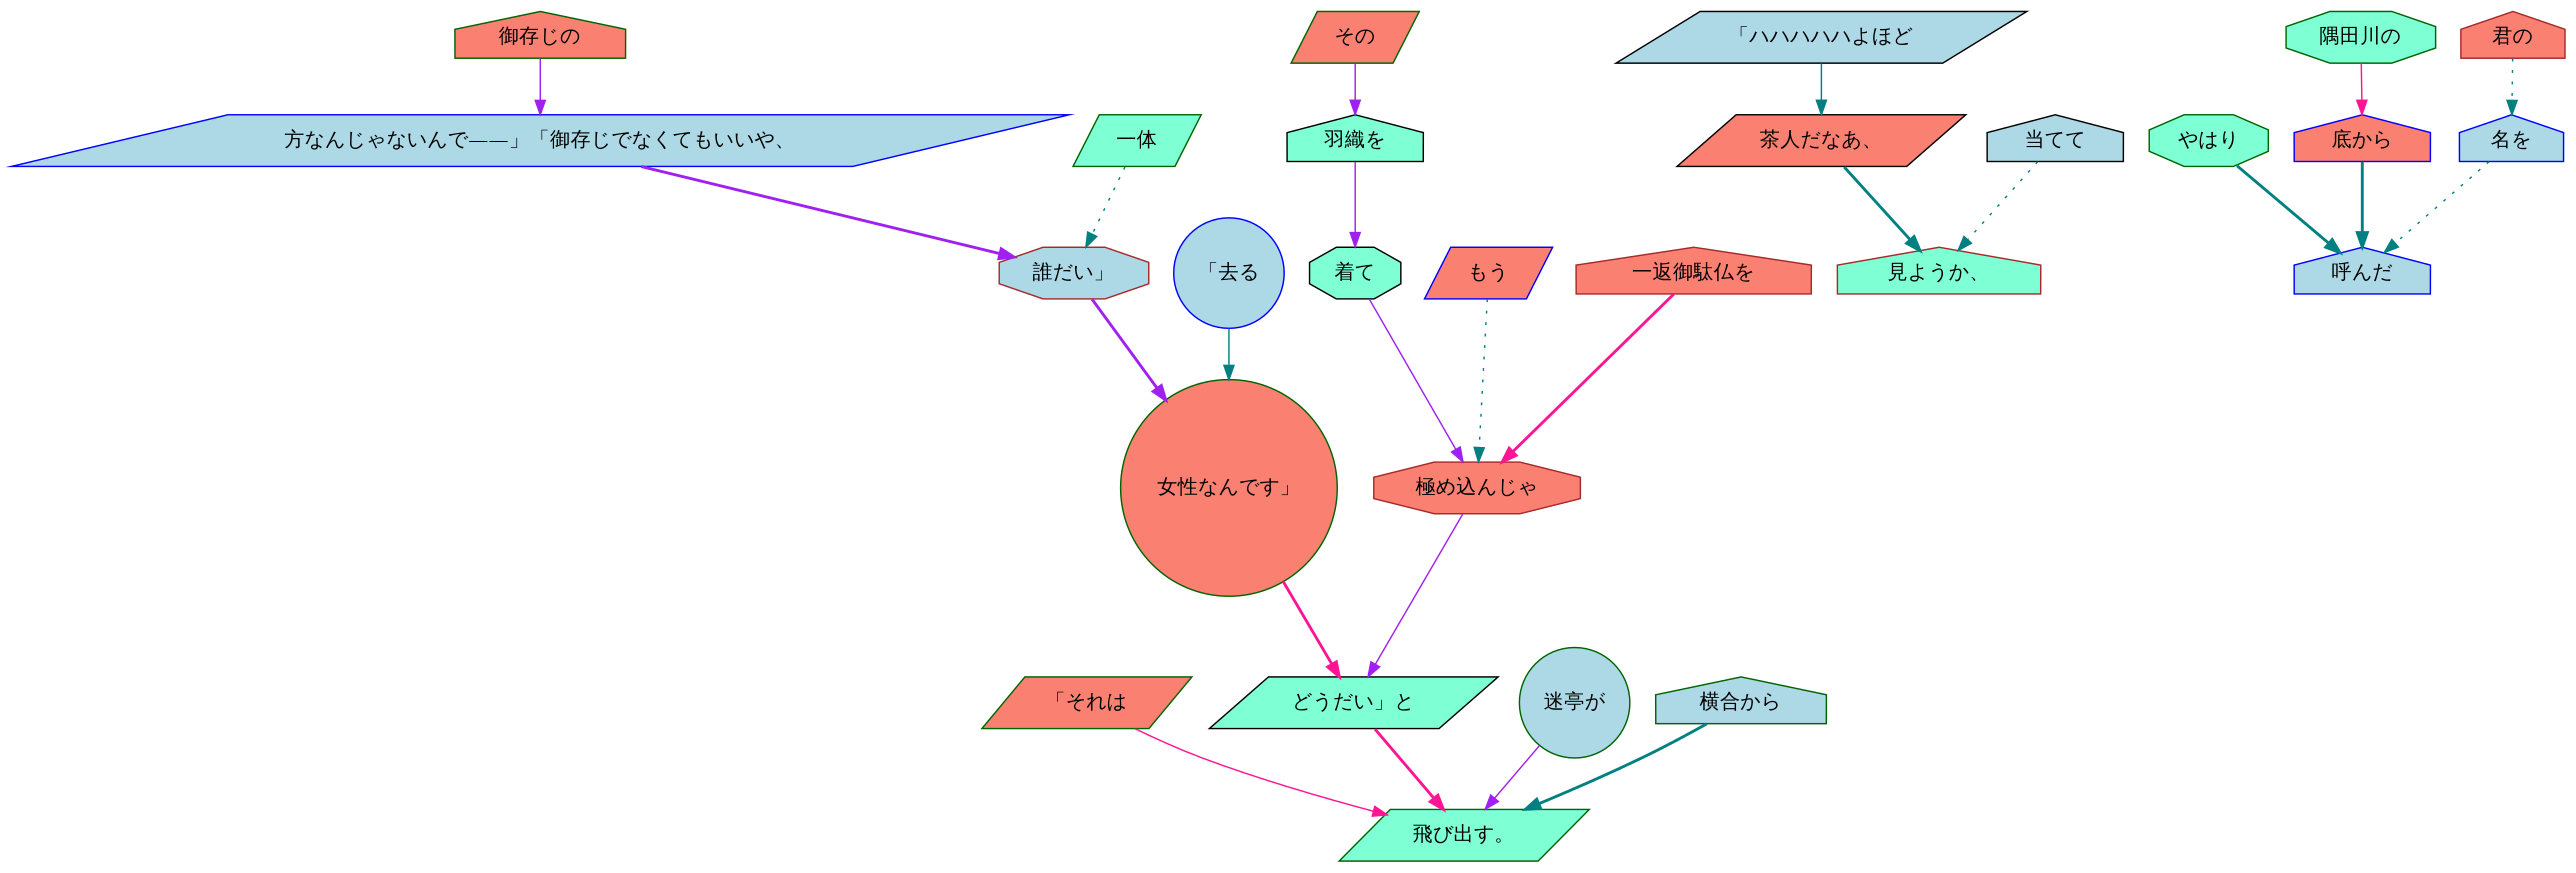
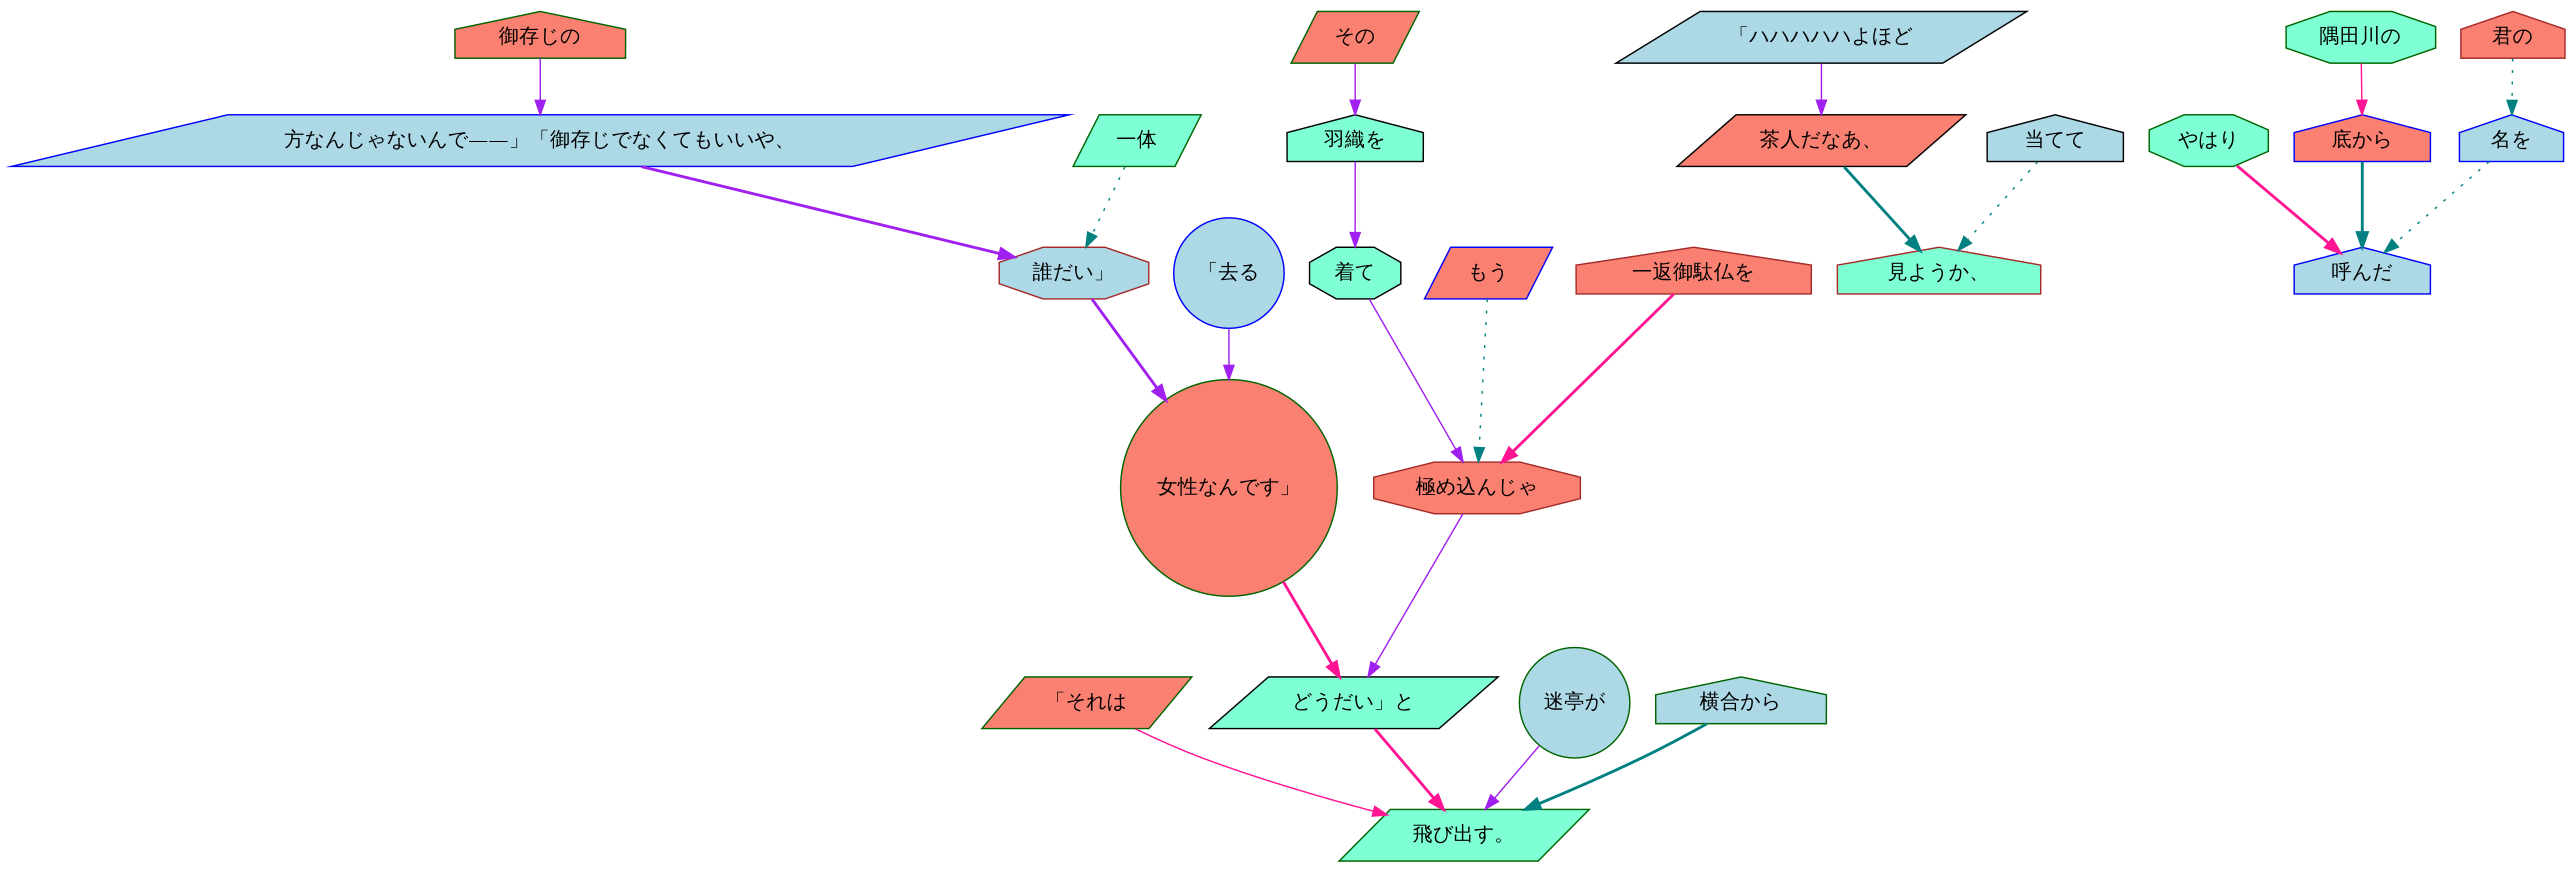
edge "「ハハハハハよほど" -> "茶人だなあ、": color teal -> purple
edge "やはり" -> "呼んだ": color teal -> deeppink
edge "「去る" -> "女性なんです」": color teal -> purple
